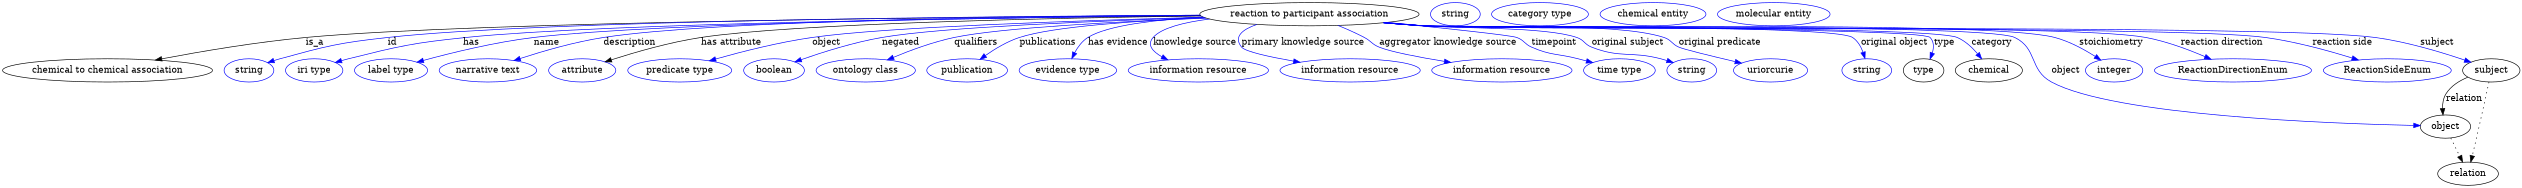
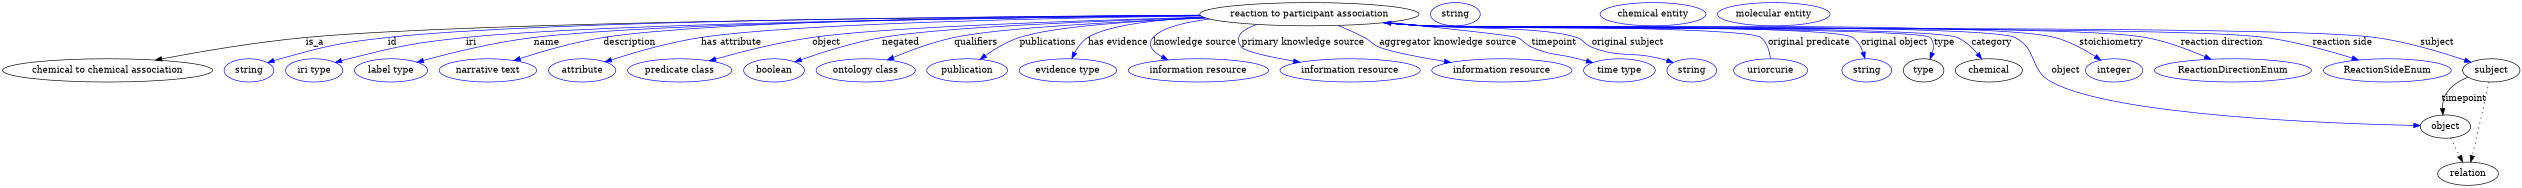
node "category type": removed
edge "reaction to participant association" -> "attribute": color black -> blue
edge "reaction to participant association" -> "uriorcurie": reversed
edge "reaction to participant association" -> "iri type": label "has" -> "iri"
node "predicate type": label "predicate type" -> "predicate class"
edge "subject" -> "object": label "relation" -> "timepoint"
